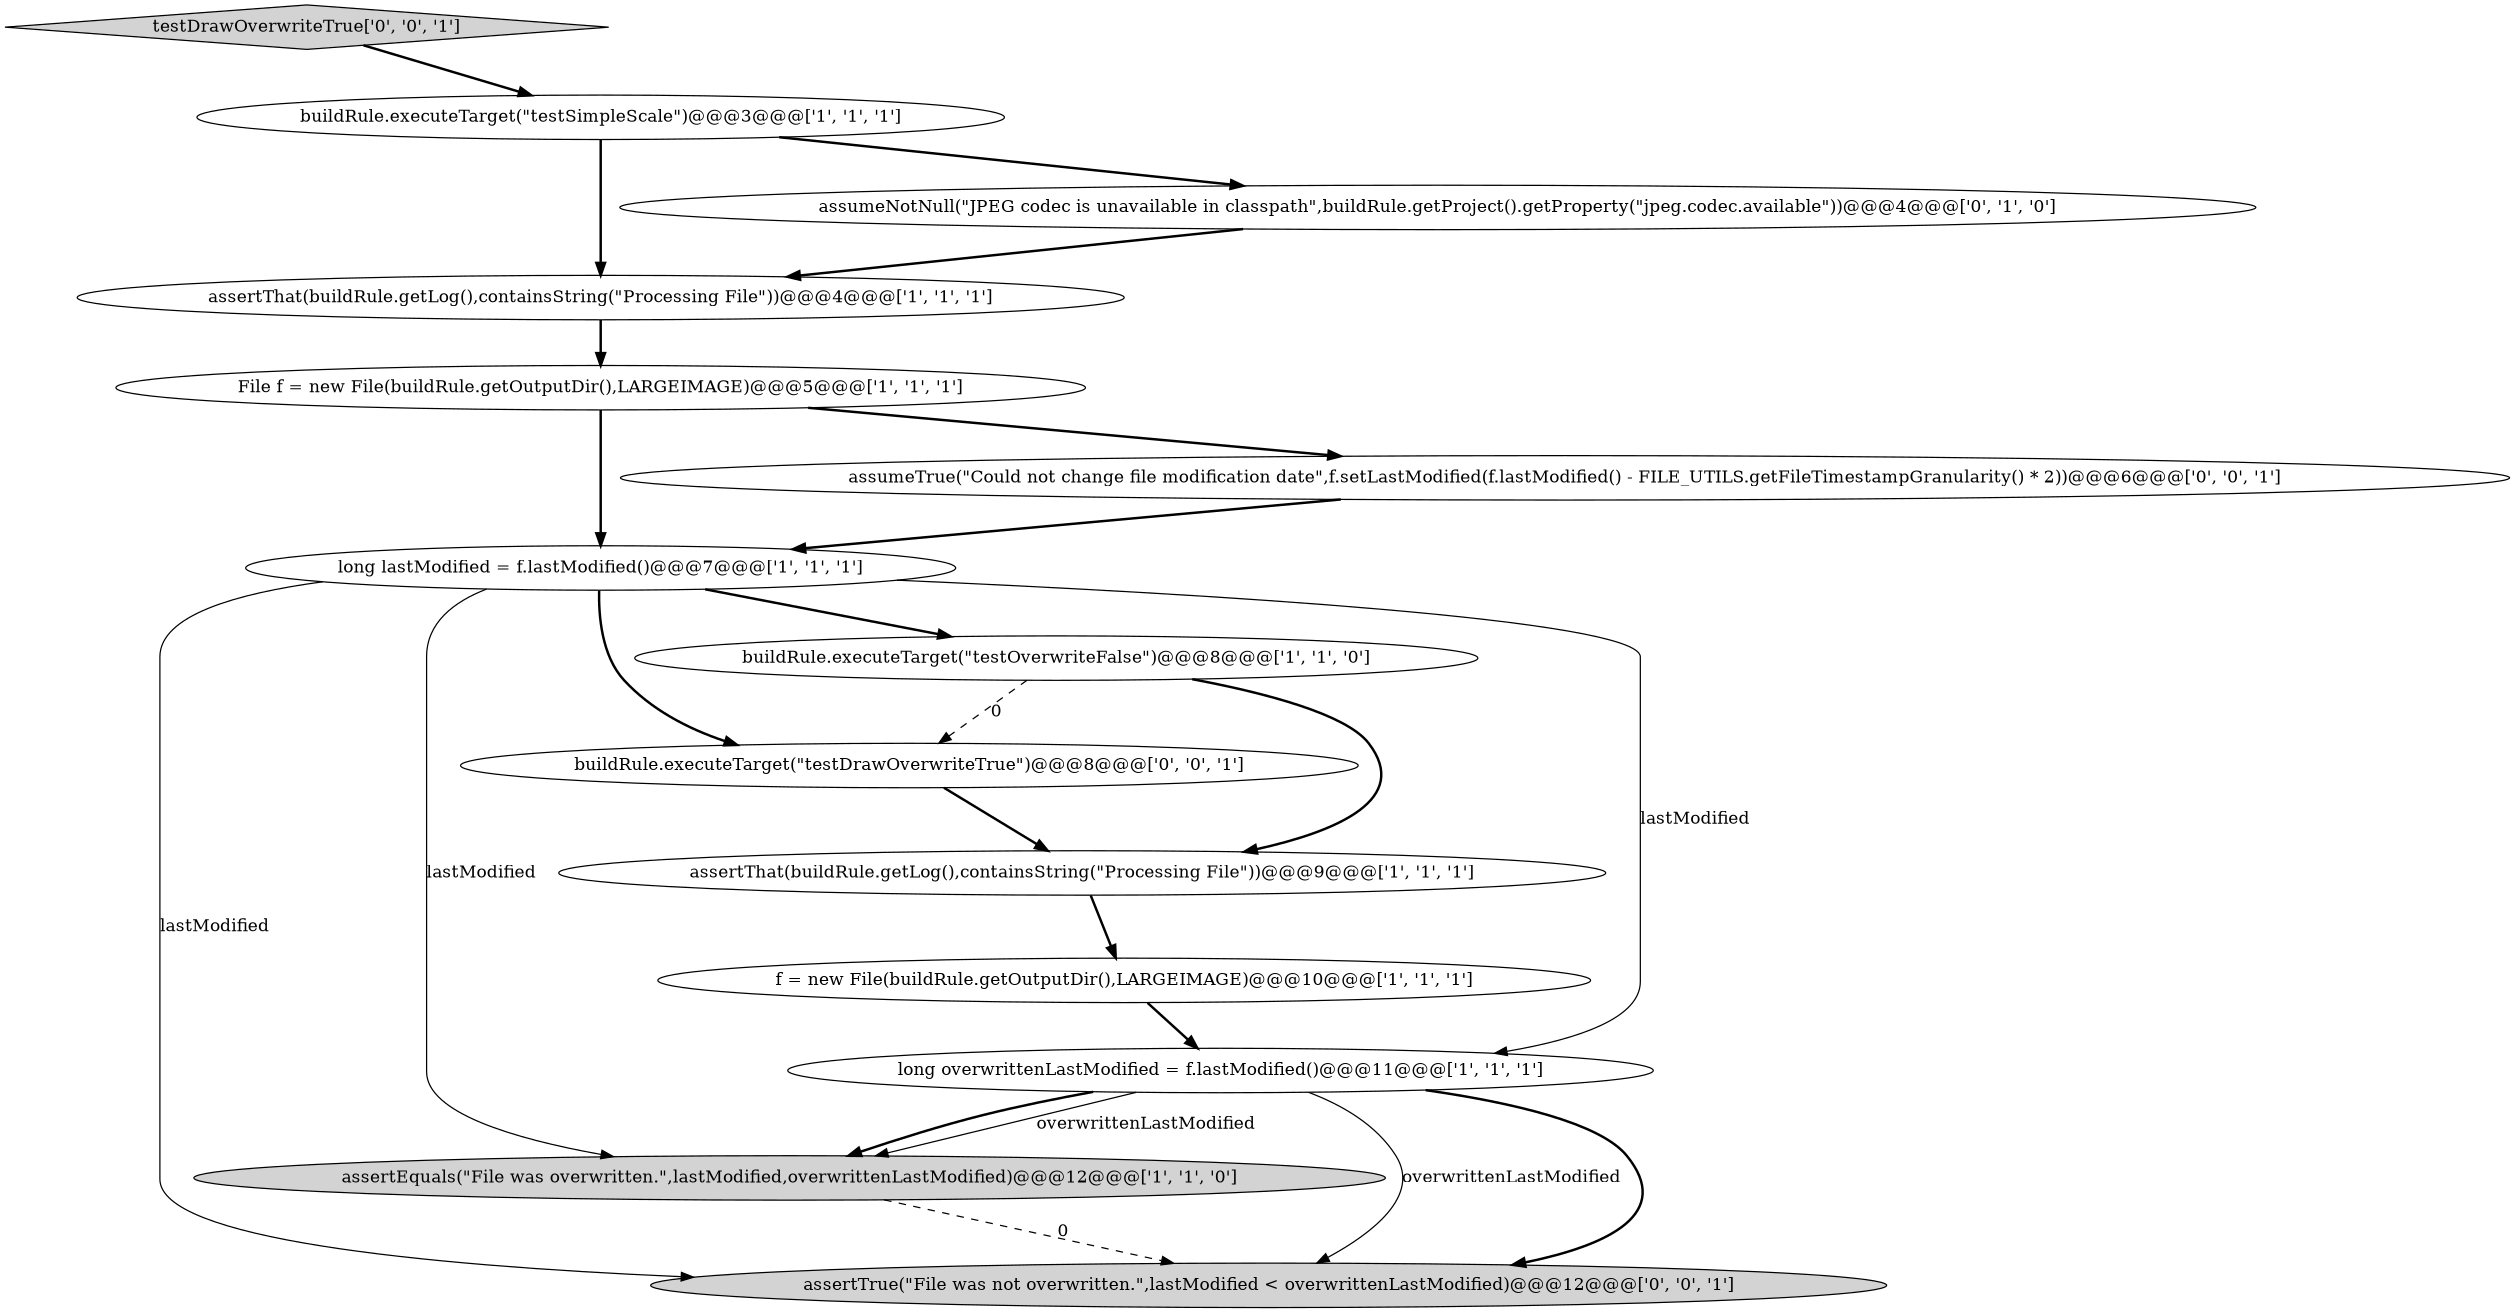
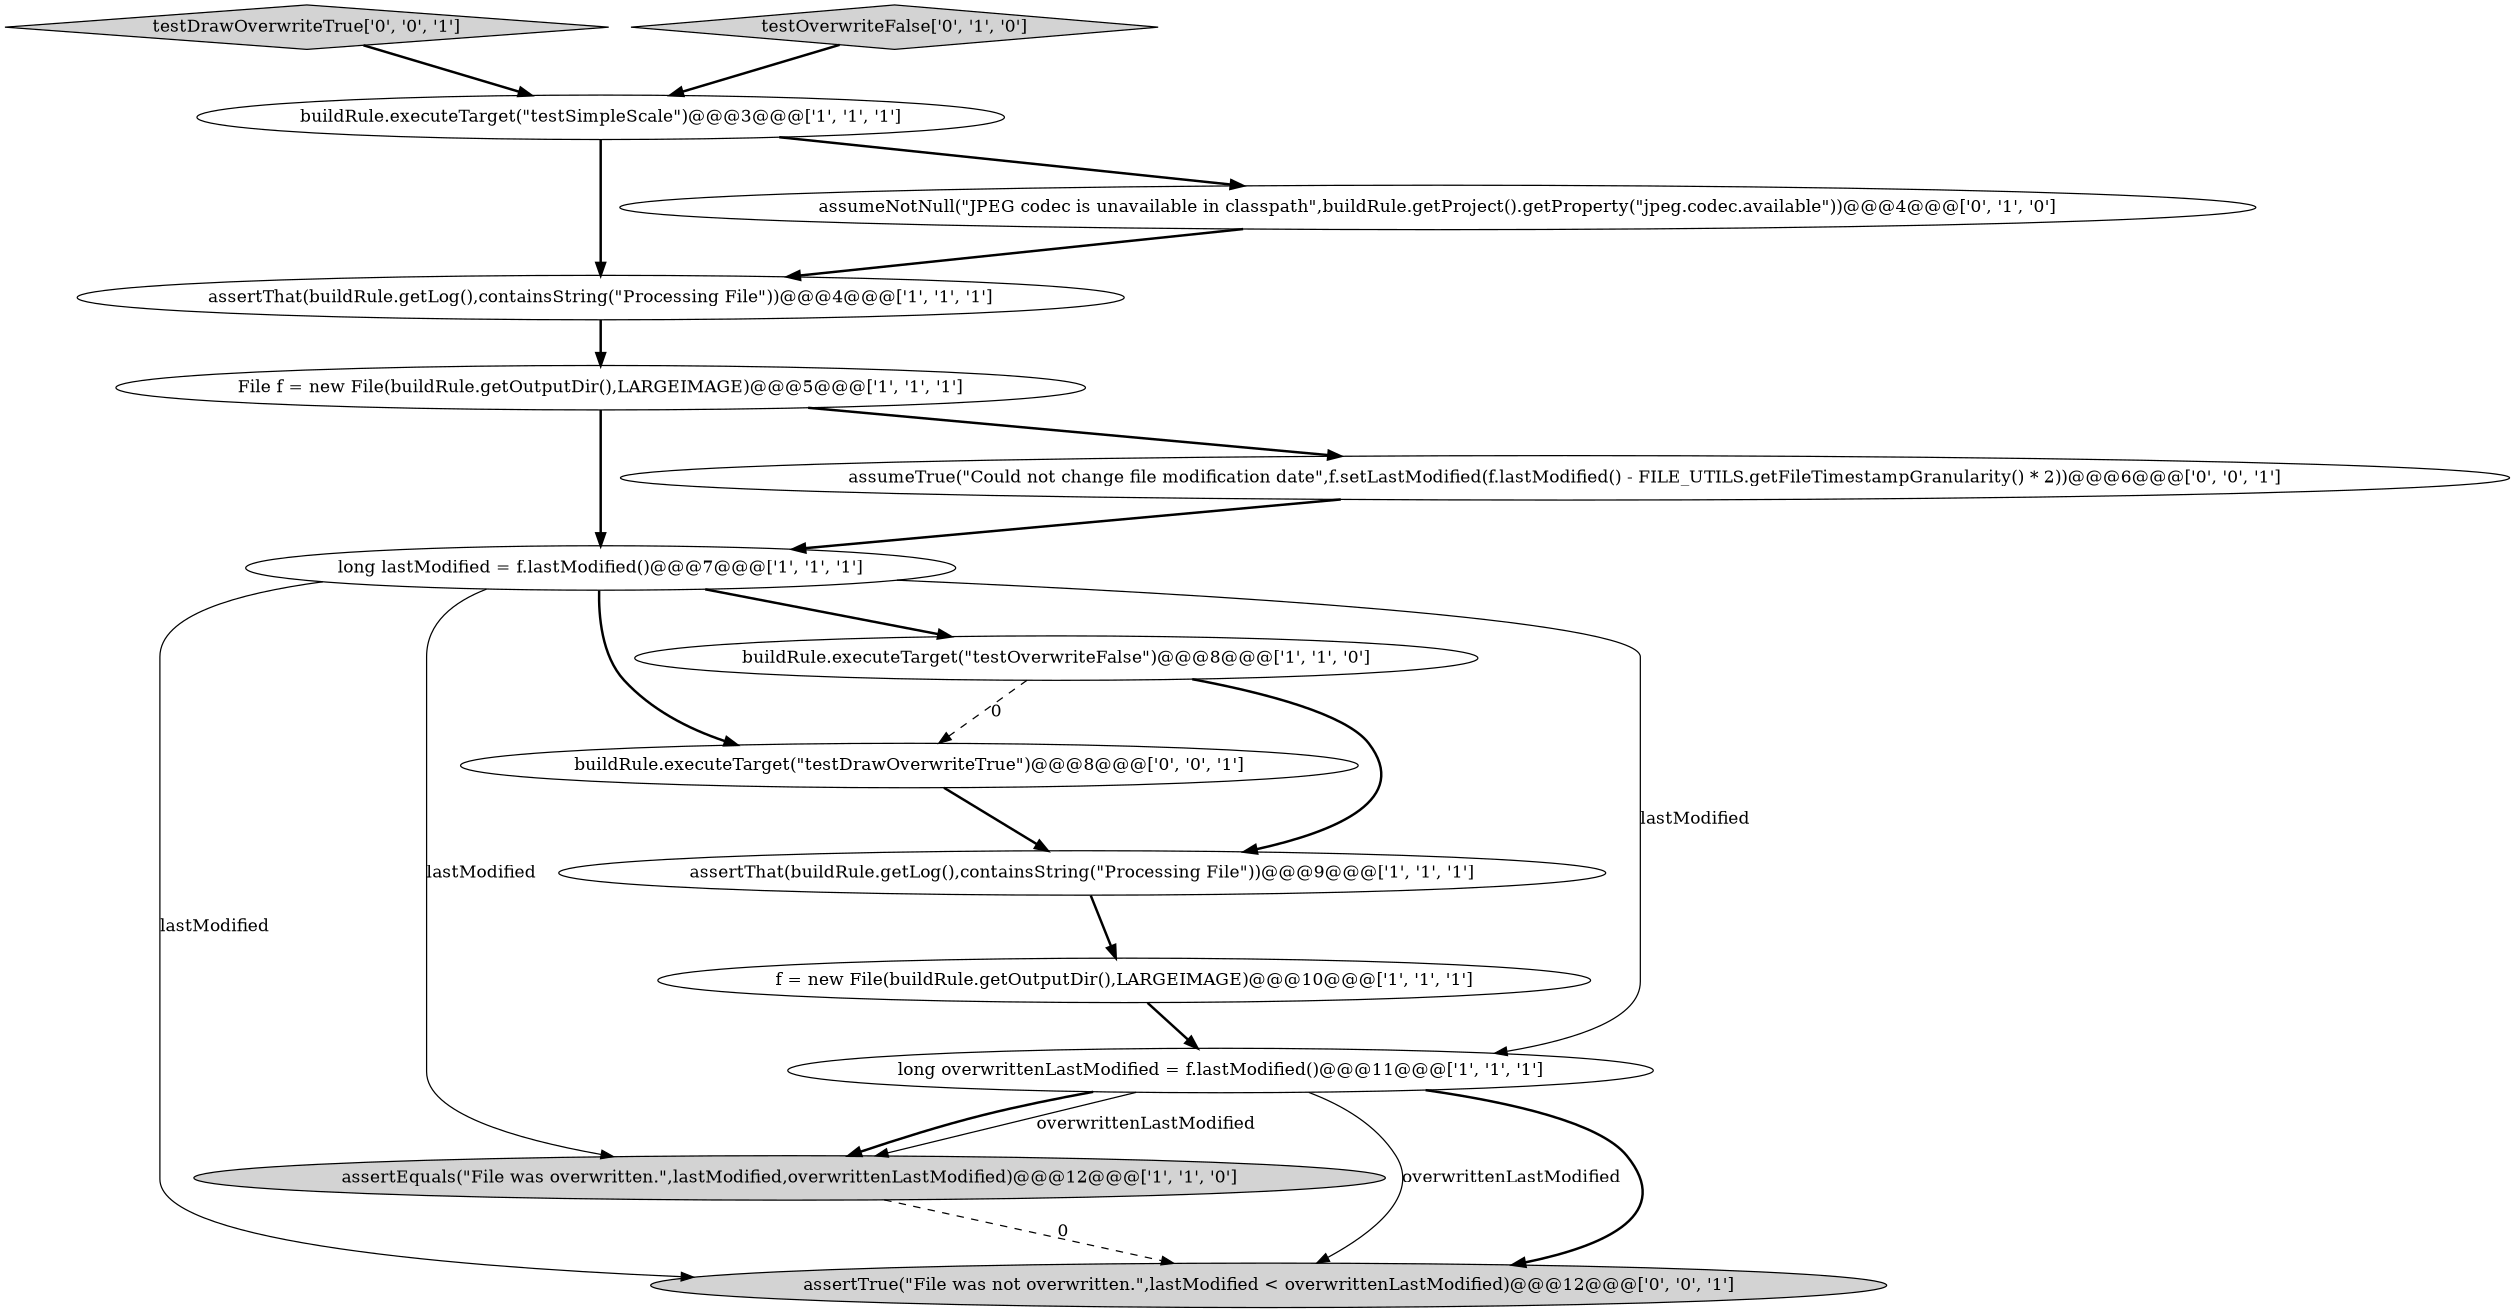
node "testOverwriteFalse['0', '1', '0']": added
